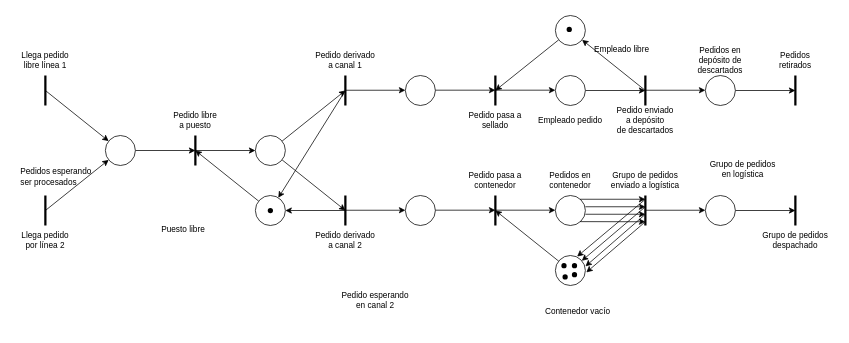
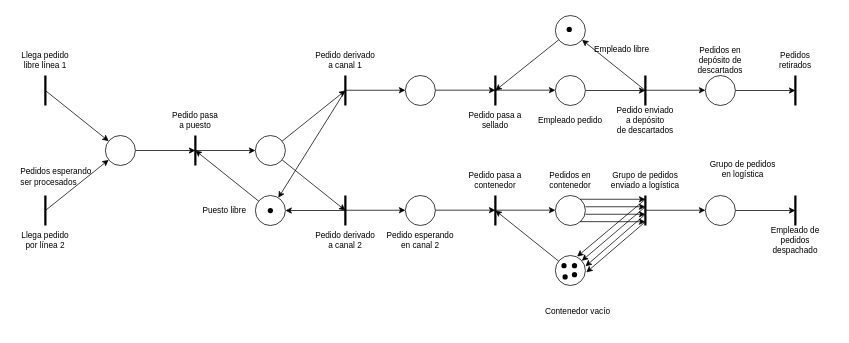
node "Pedido libre a puesto": label "Pedido libre a puesto" -> "Pedido pasa a puesto"
node "Puesto libre": moved (177, 229) -> (218, 210)
node "Grupo de pedidos despachado": label "Grupo de pedidos despachado" -> "Empleado de pedidos despachado"
node "Pedido esperando en canal 2": moved (375, 300) -> (420, 240)
